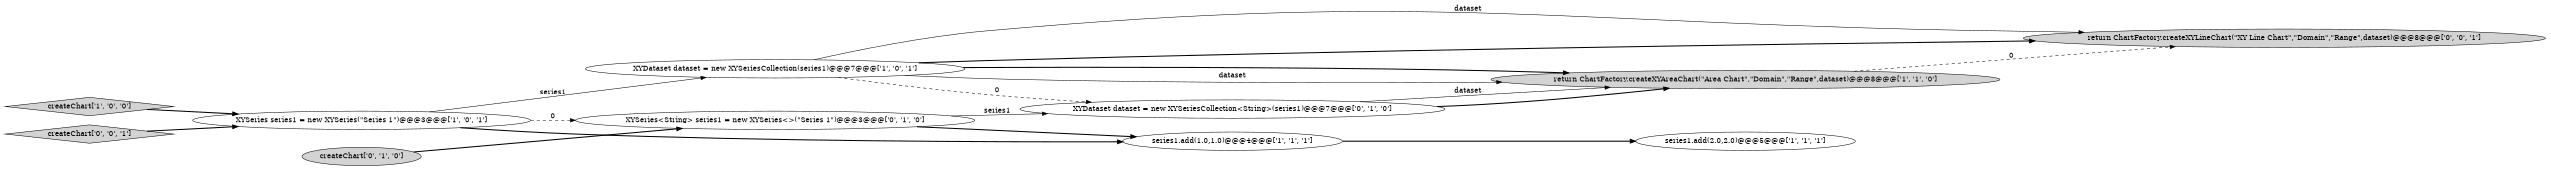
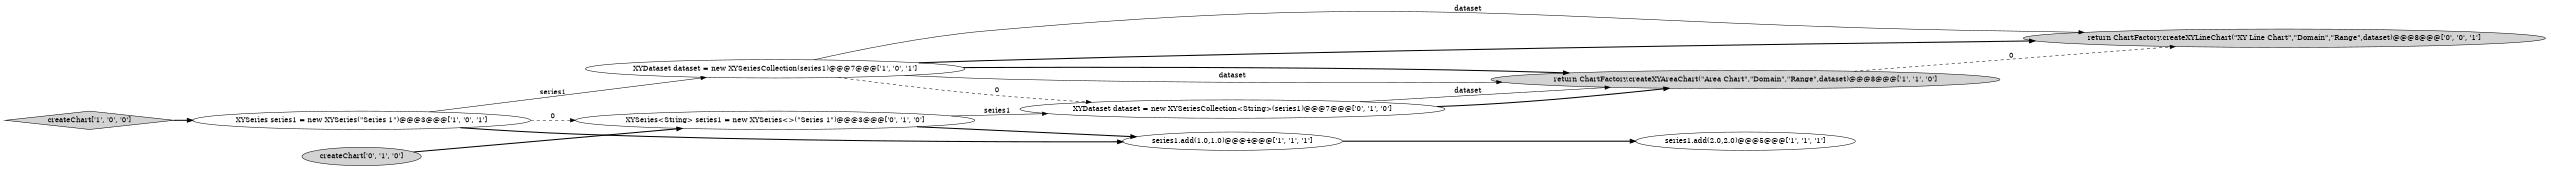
node "createChart['0', '0', '1']": removed
